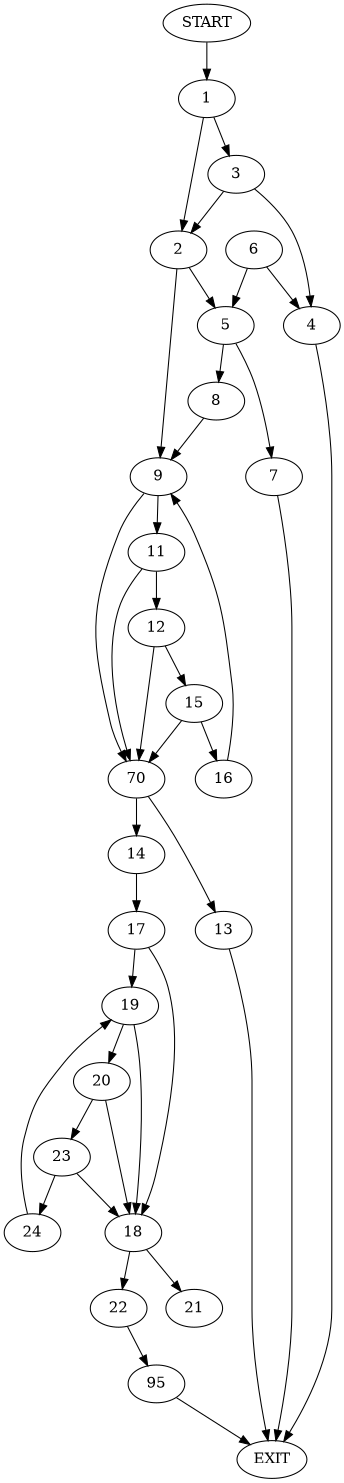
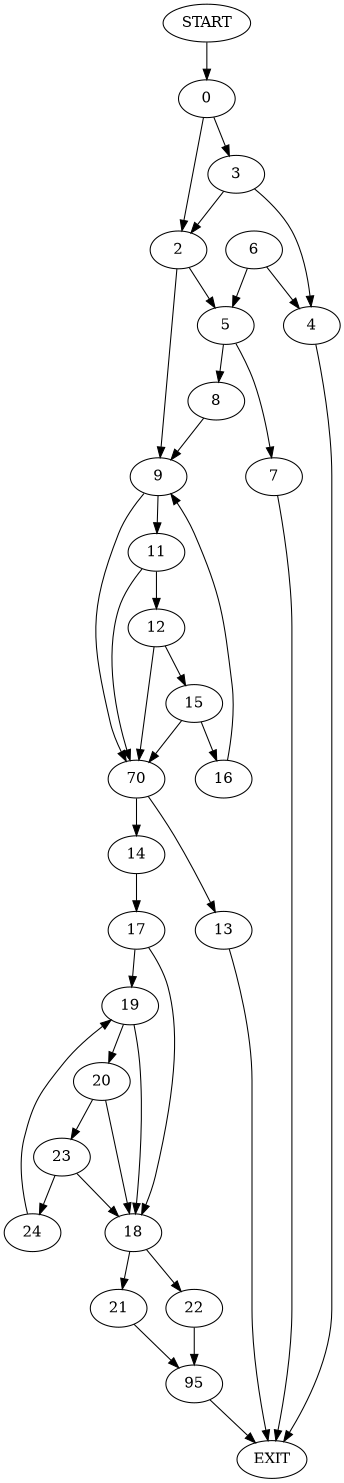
node "1": label "1" -> "0"
edge "21" -> "95": added
